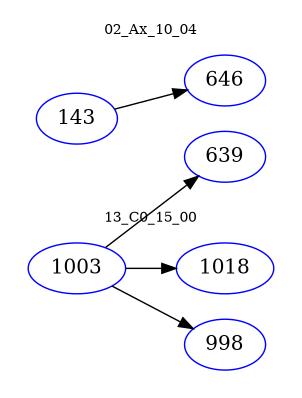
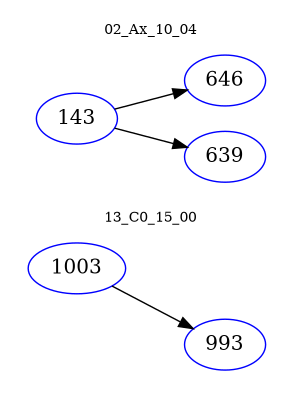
edge "1003" -> "639": now "143" -> "639"
node "1018": removed
node "998": label "998" -> "993"
